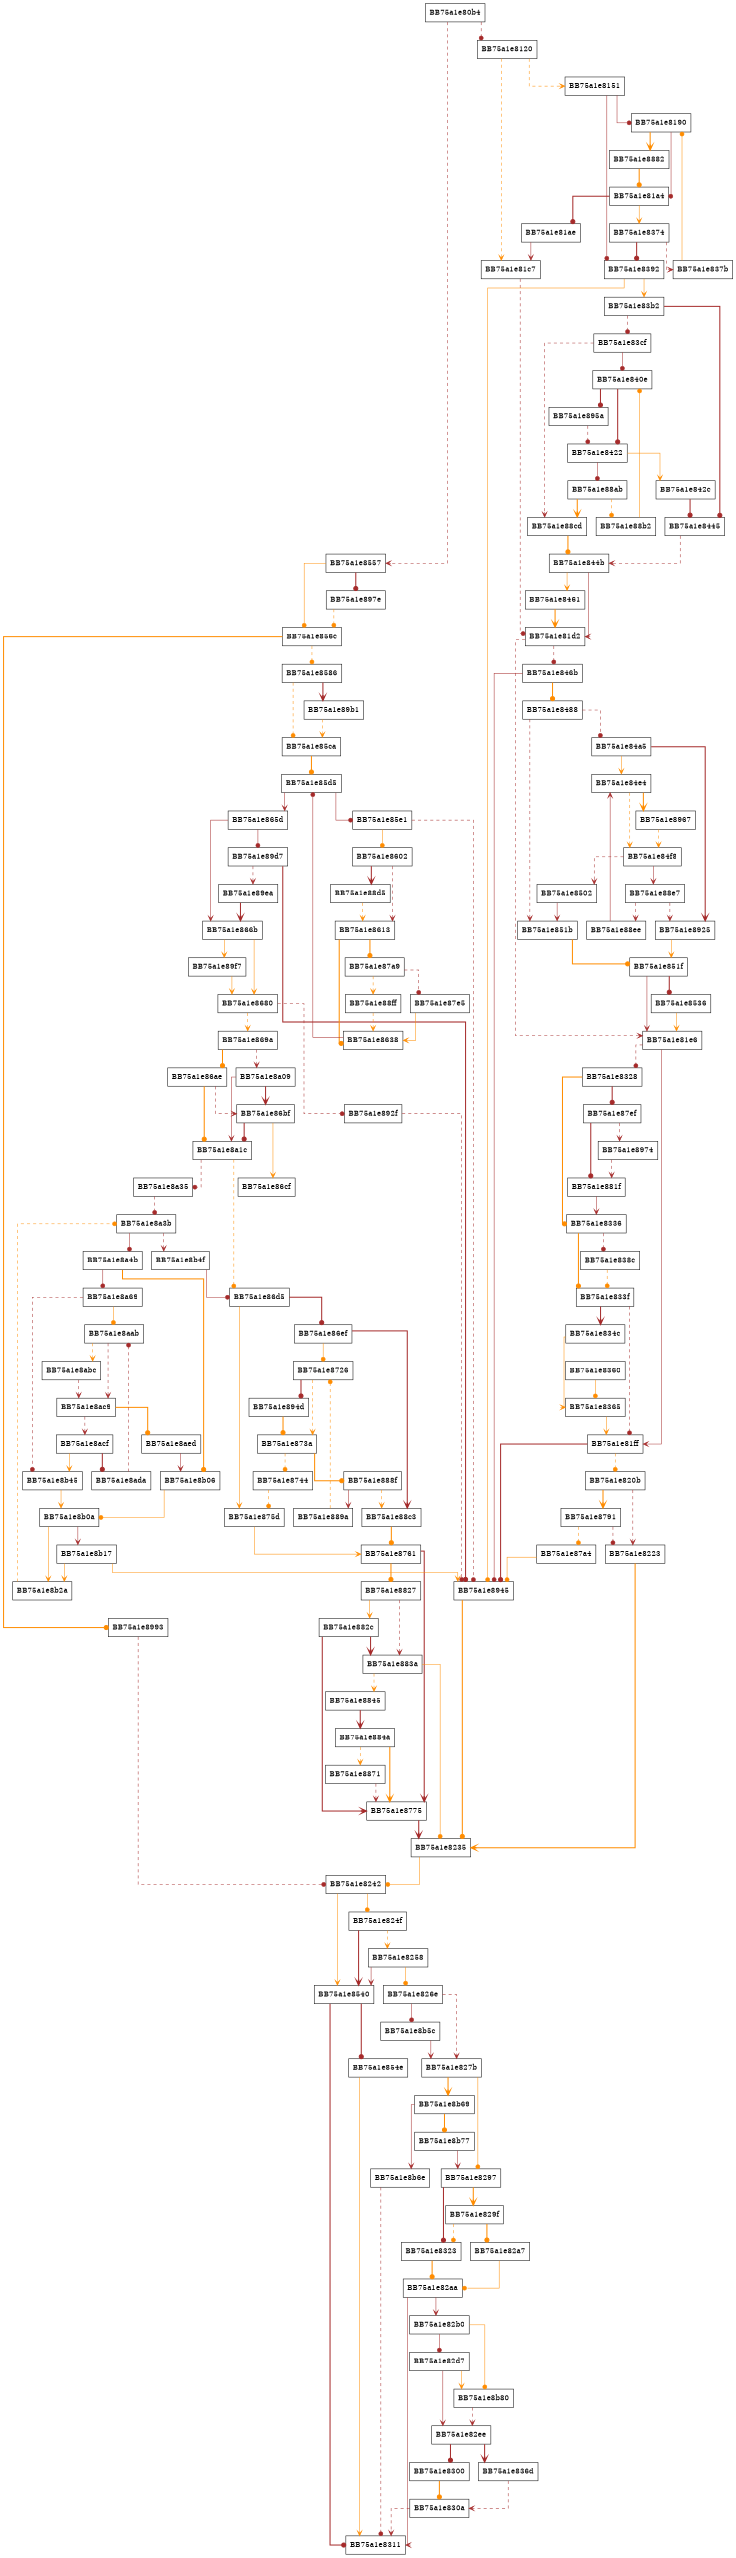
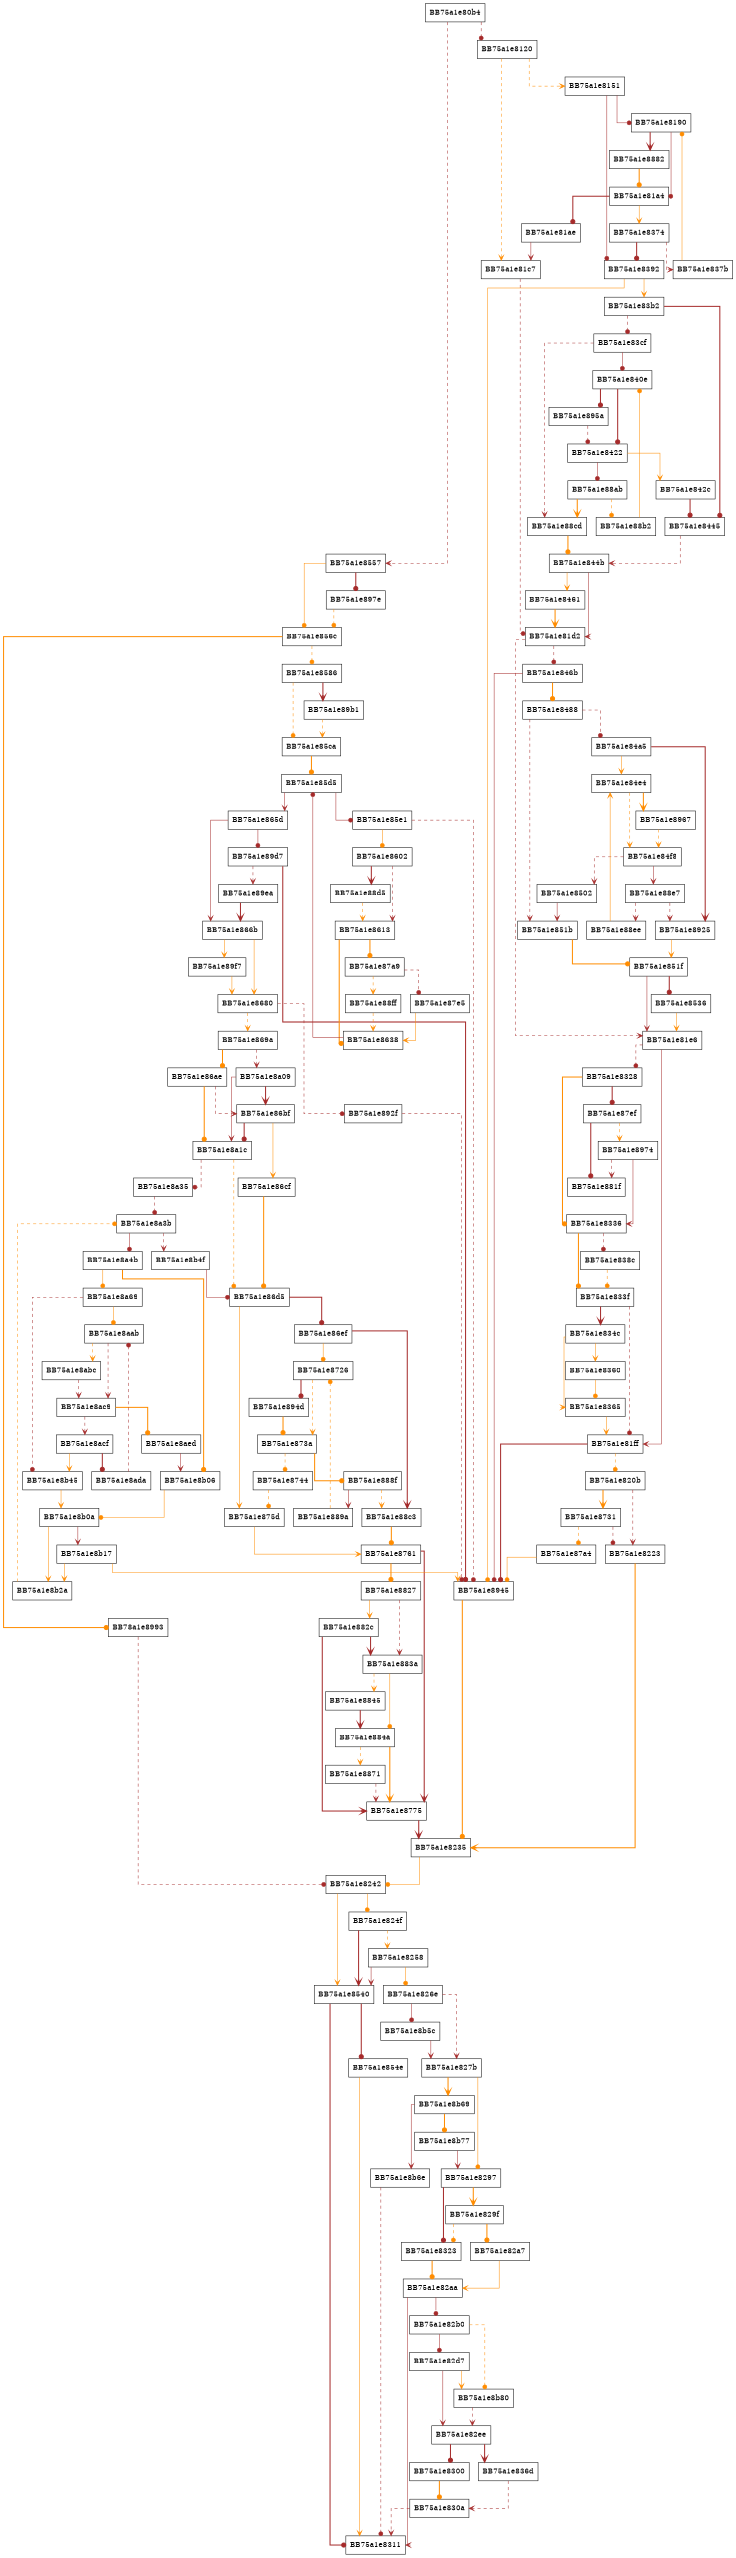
edge "BB75a1e8190" -> "BB75a1e8882": color darkorange -> brown
edge "BB75a1e88ee" -> "BB75a1e84e4": color brown -> darkorange
edge "BB75a1e87ef" -> "BB75a1e8974": color brown -> darkorange
edge "BB75a1e881f" -> "BB75a1e8336": now "BB75a1e8974" -> "BB75a1e8336"
edge "BB75a1e86cf" -> "BB75a1e86d5": added
edge "BB75a1e8a4b" -> "BB75a1e8a69": color brown -> darkorange
edge "BB75a1e834c" -> "BB75a1e8360": added
node "BB75a1e8791": label "BB75a1e8791" -> "BB75a1e8731"
node "BB75a1e8993": label "BB75a1e8993" -> "BB78a1e8993"
edge "BB75a1e883a" -> "BB75a1e8235": now "BB75a1e883a" -> "BB75a1e884a"
edge "BB75a1e82a7" -> "BB75a1e82aa": arrowhead dot -> vee
edge "BB75a1e82aa" -> "BB75a1e82b0": arrowhead vee -> dot
edge "BB75a1e82b0" -> "BB75a1e8b80": style solid -> dashed
